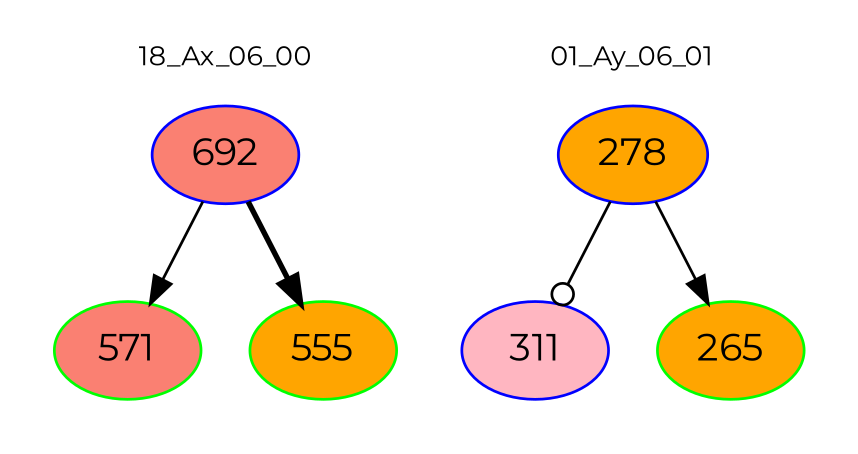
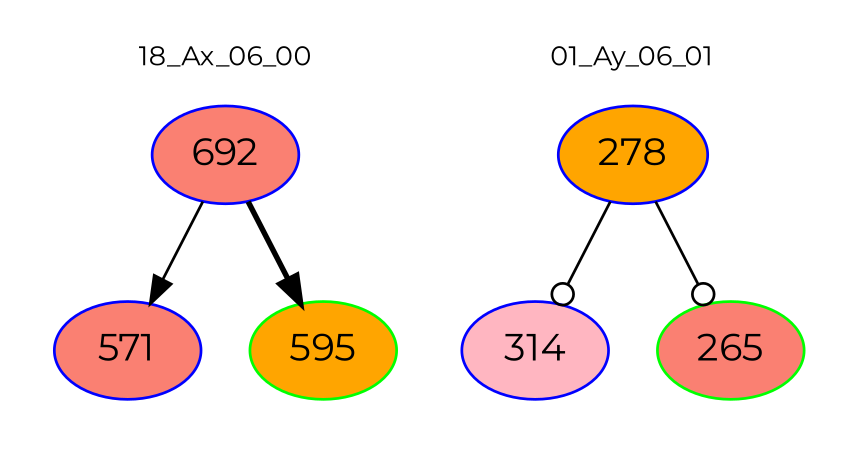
edge "278" -> "265": arrowhead normal -> odot
node "571": color green -> blue
node "555": label "555" -> "595"
node "311": label "311" -> "314"
node "265": fillcolor orange -> salmon
